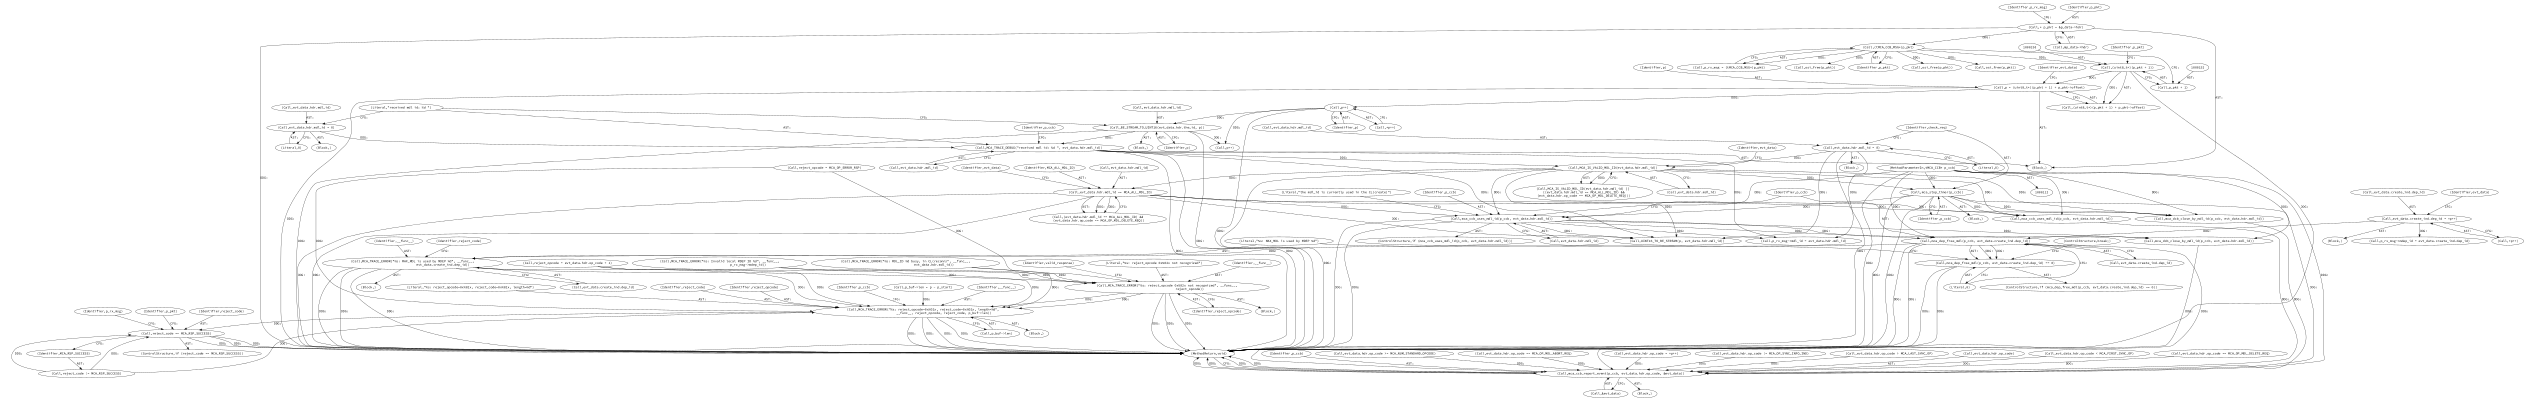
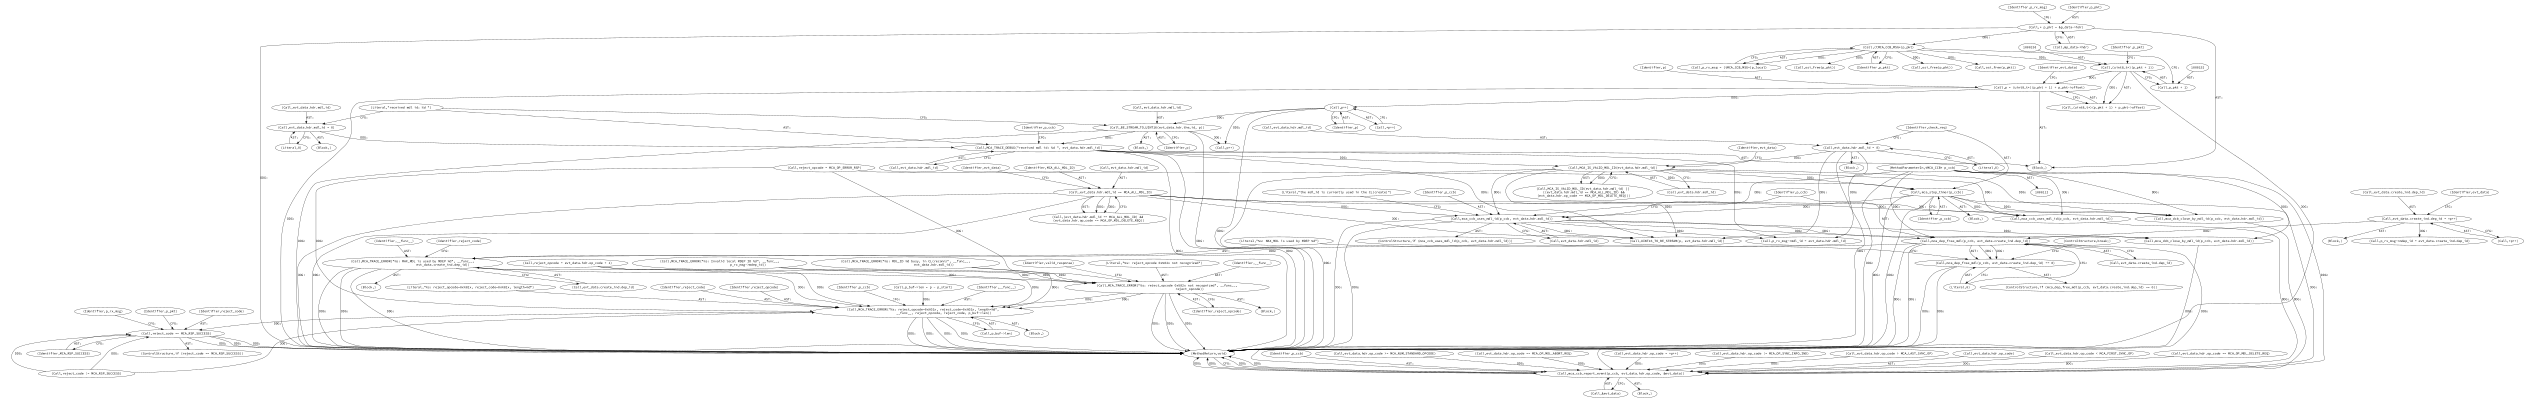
node "(Call,p_rx_msg = (tMCA_CCB_MSG*)p_pkt)": label "(Call,p_rx_msg = (tMCA_CCB_MSG*)p_pkt)" -> "(Call,p_rx_msg = (tMCA_CCB_MSG*)p_local)"
edge "(Call,MCA_IS_VALID_MDL_ID(evt_data.hdr.mdl_id))" -> "(Call,evt_data.hdr.mdl_id == MCA_ALL_MDL_ID)": removed, label "DDG:"
edge "(MethodParameterIn,tMCA_CCB* p_ccb)" -> "(Call,mca_stop_timer(p_ccb))": now "(Call,reject_opcode = MCA_OP_ERROR_RSP)" -> "(Call,mca_stop_timer(p_ccb))"
edge "(Identifier,MCA_RSP_SUCCESS)" -> "(Call,reject_code != MCA_RSP_SUCCESS)": now "(Identifier,MCA_RSP_SUCCESS)" -> "(Call,reject_code == MCA_RSP_SUCCESS)"
